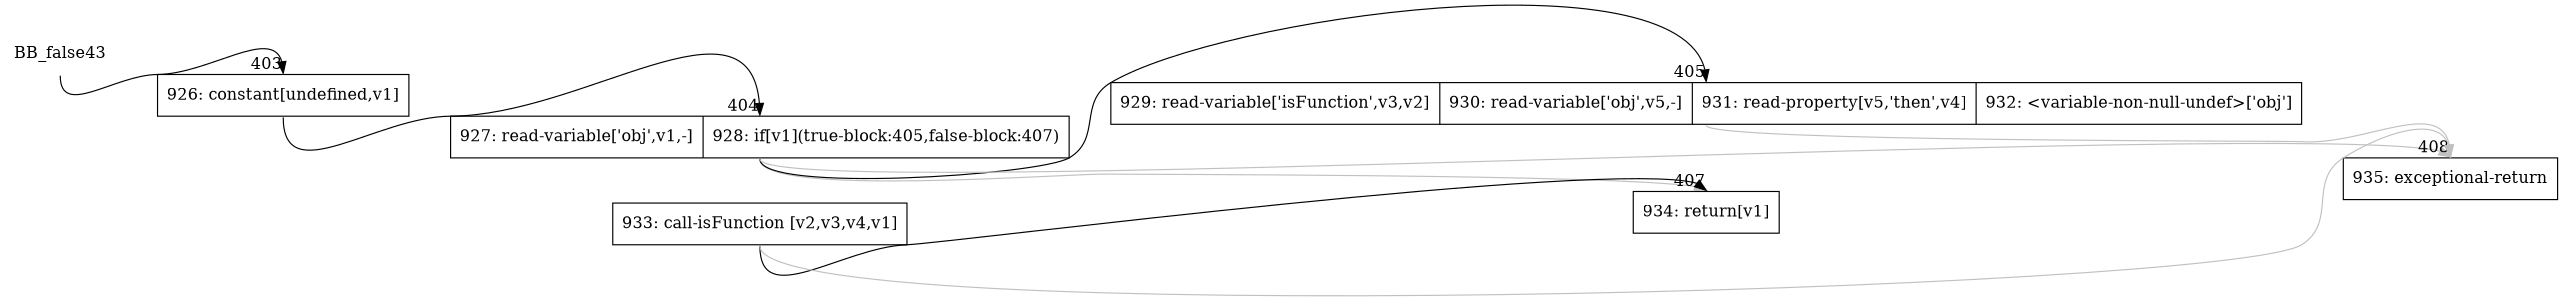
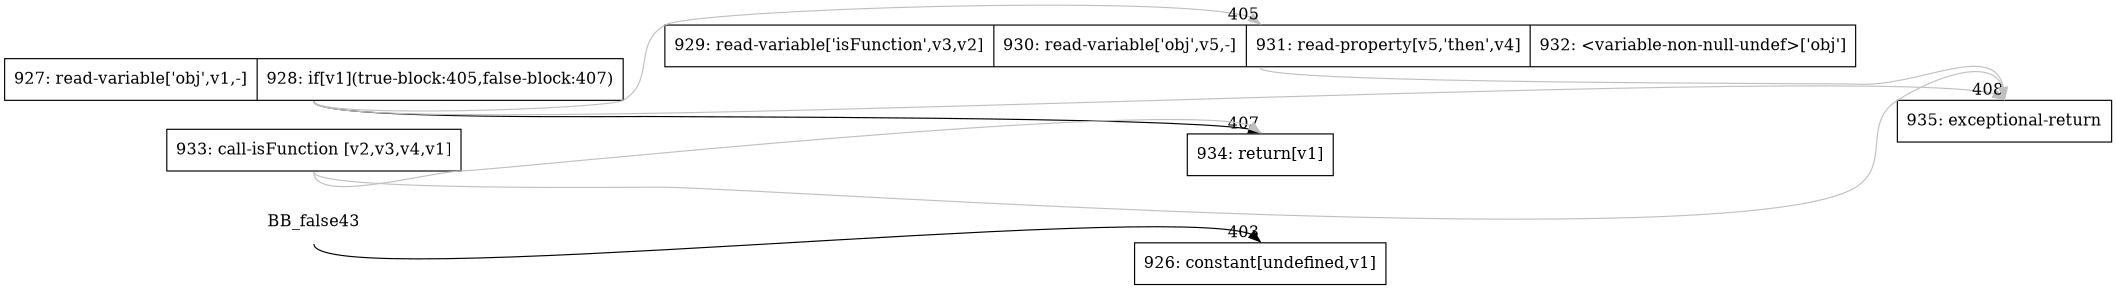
edge "927: read-variable['obj',v1,-]" -> "929: read-variable['isFunction',v3,v2]": color black -> gray
edge "926: constant[undefined,v1]" -> "927: read-variable['obj',v1,-]": removed
edge "927: read-variable['obj',v1,-]" -> "934: return[v1]": color gray -> black
edge "933: call-isFunction [v2,v3,v4,v1]" -> "934: return[v1]": color black -> gray
